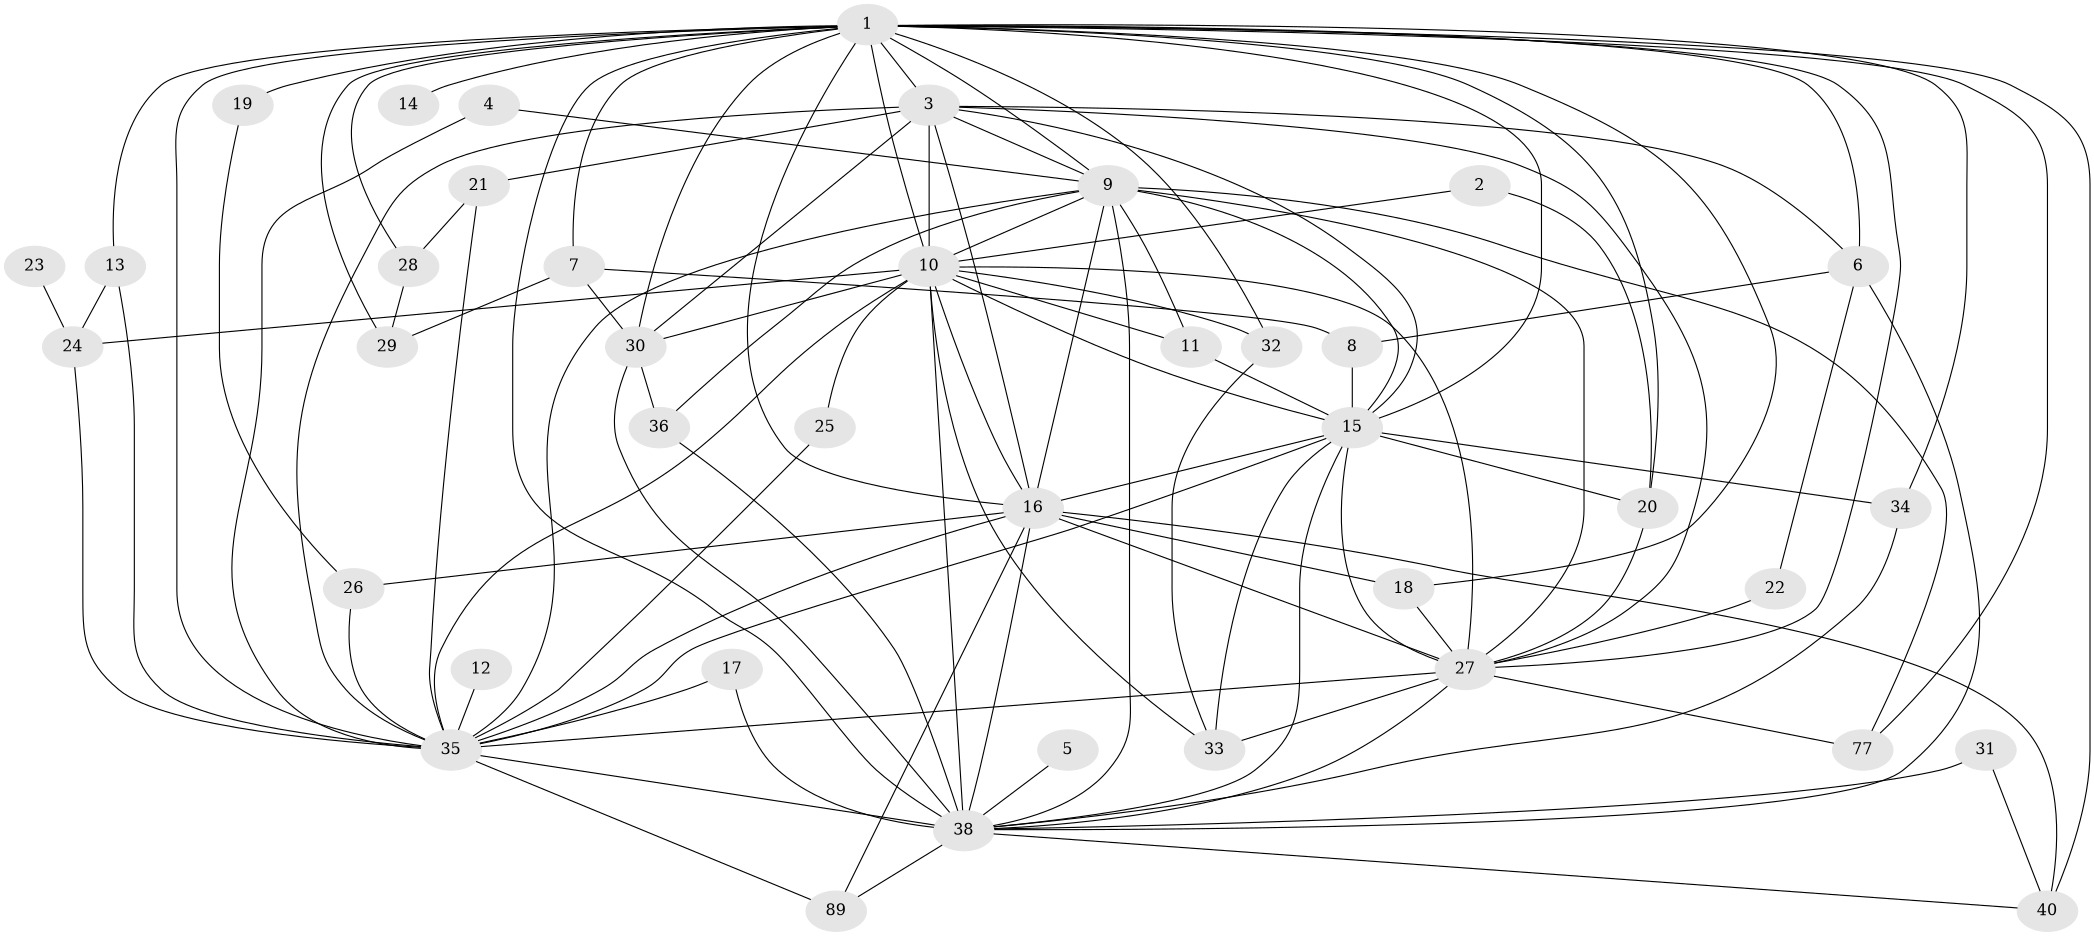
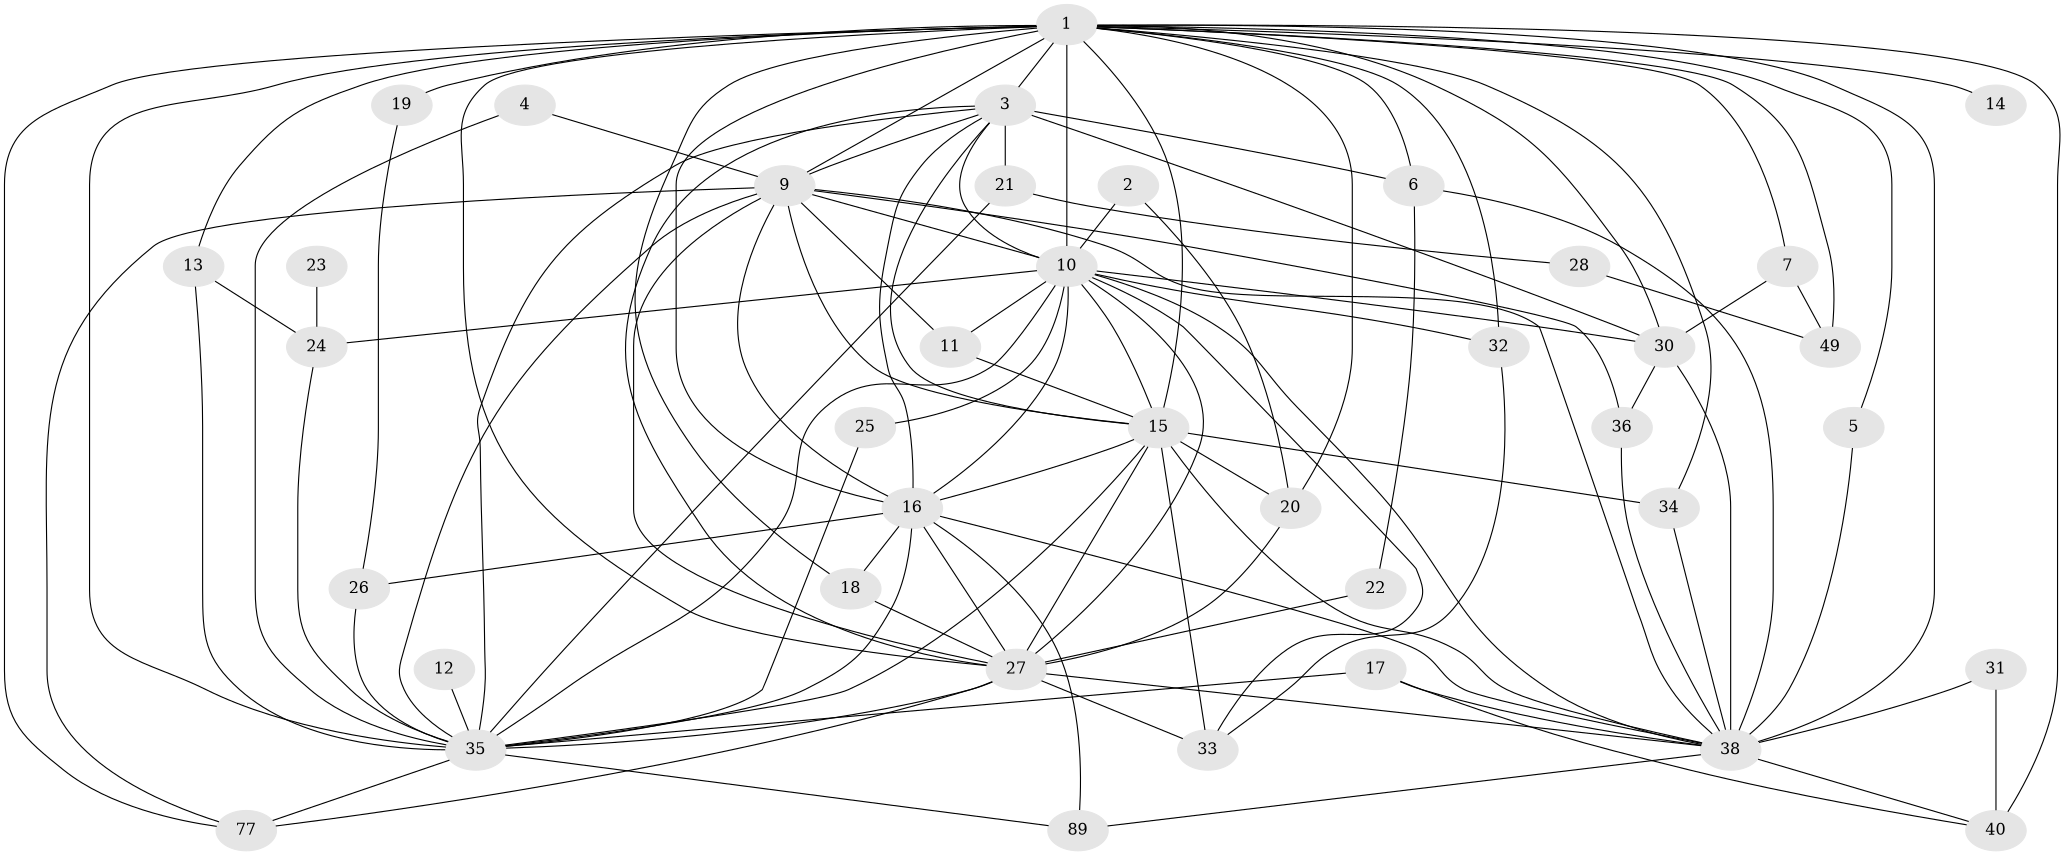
edge "1" -- "28": now "1" -- "5"
node "29": label "29" -> "49"
node "8": removed
edge "16" -- "40": now "17" -- "40"
edge "35" -- "38": now "35" -- "77"
